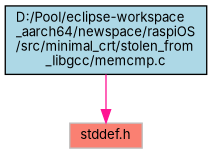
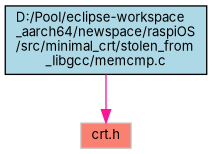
node "stddef.h": label "stddef.h" -> "crt.h"
